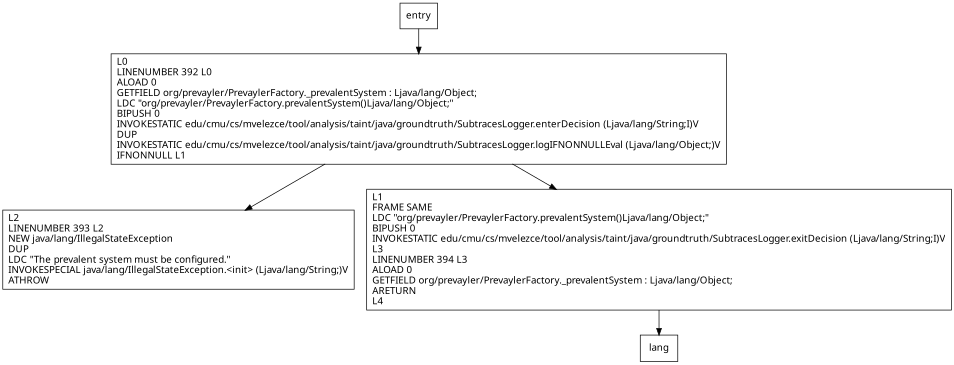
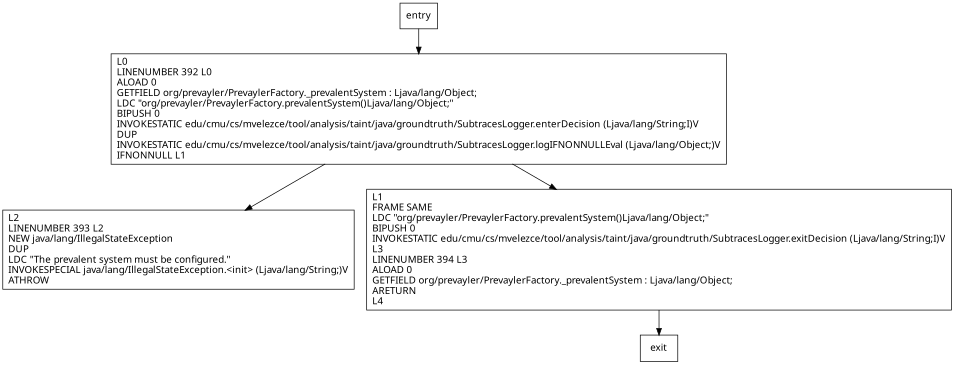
node "lang": label "lang" -> "exit"
